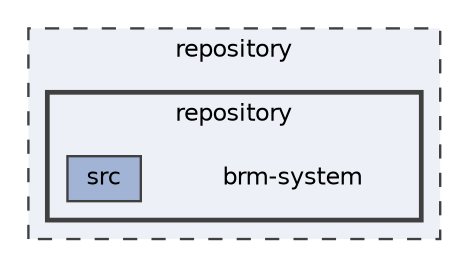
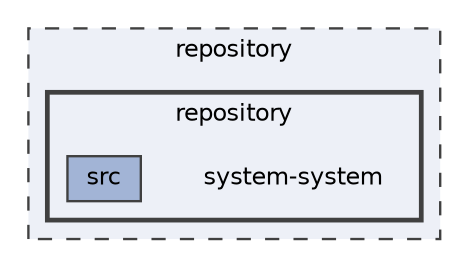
node "brm-system": label "brm-system" -> "system-system"
